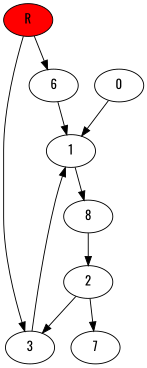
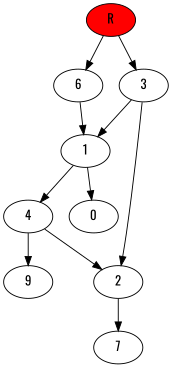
edge "0" -> "1": reversed
node "8": label "8" -> "4"
node "9": added
edge "2" -> "3": reversed
